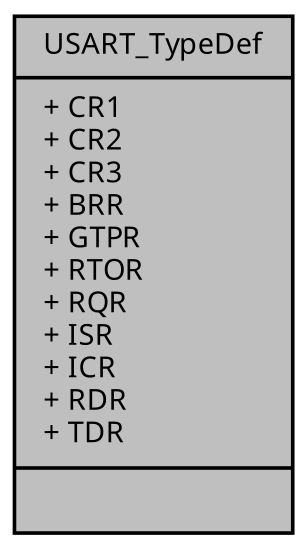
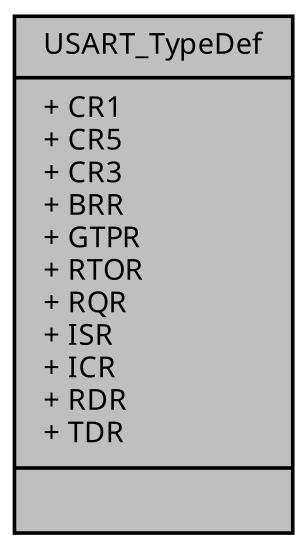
node "USART_TypeDef": text "+ CR2" -> "+ CR5"
